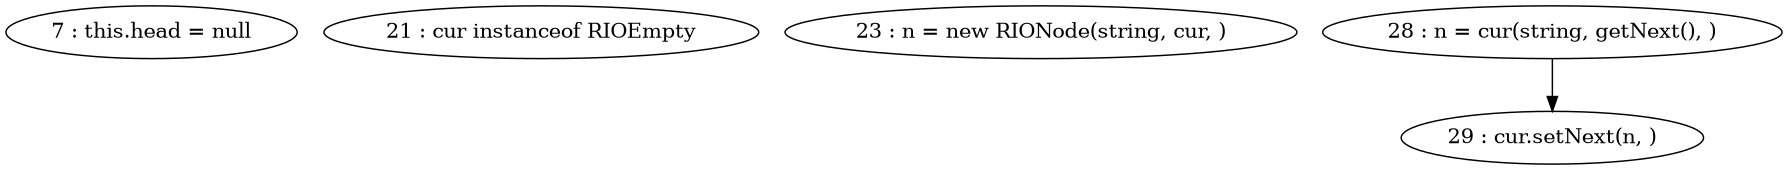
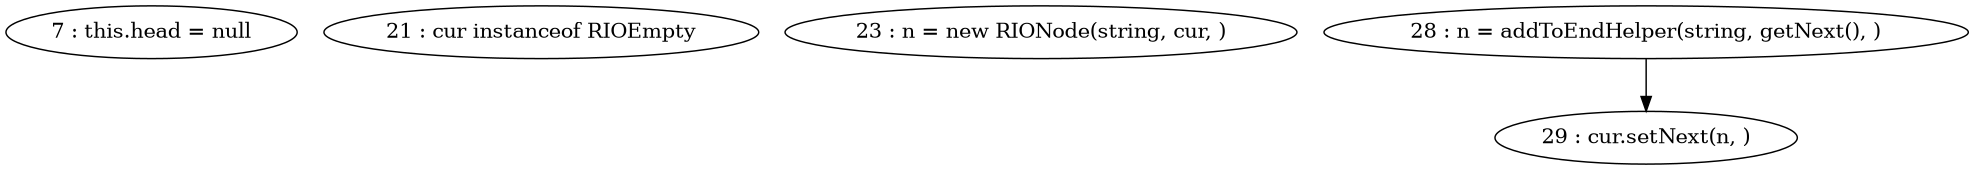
node "28 : n = cur(string, getNext(), )": label "28 : n = cur(string, getNext(), )" -> "28 : n = addToEndHelper(string, getNext(), )"
